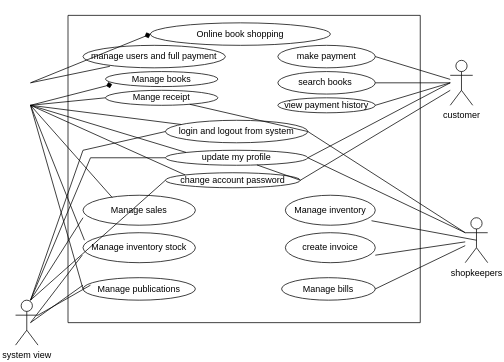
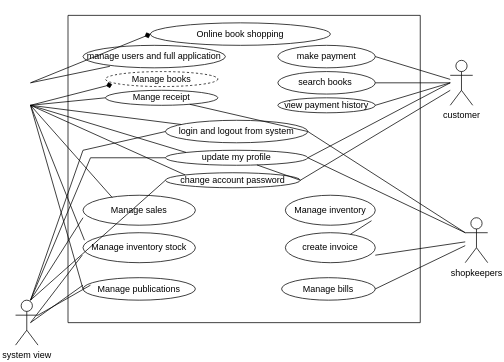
node "manage users and full payment": label "manage users and full payment" -> "manage users and full application"
node "Manage books": style solid -> dashed
edge "Manage inventory" -- "shopkeepers": now "Manage inventory" -- "create invoice"
